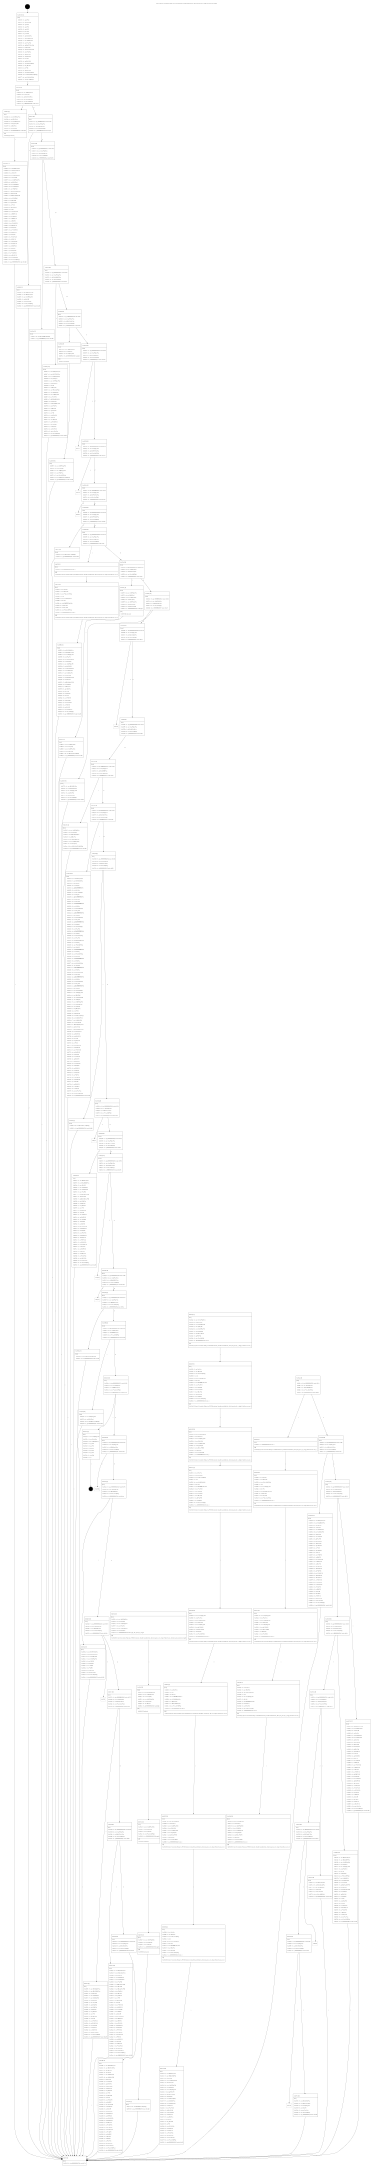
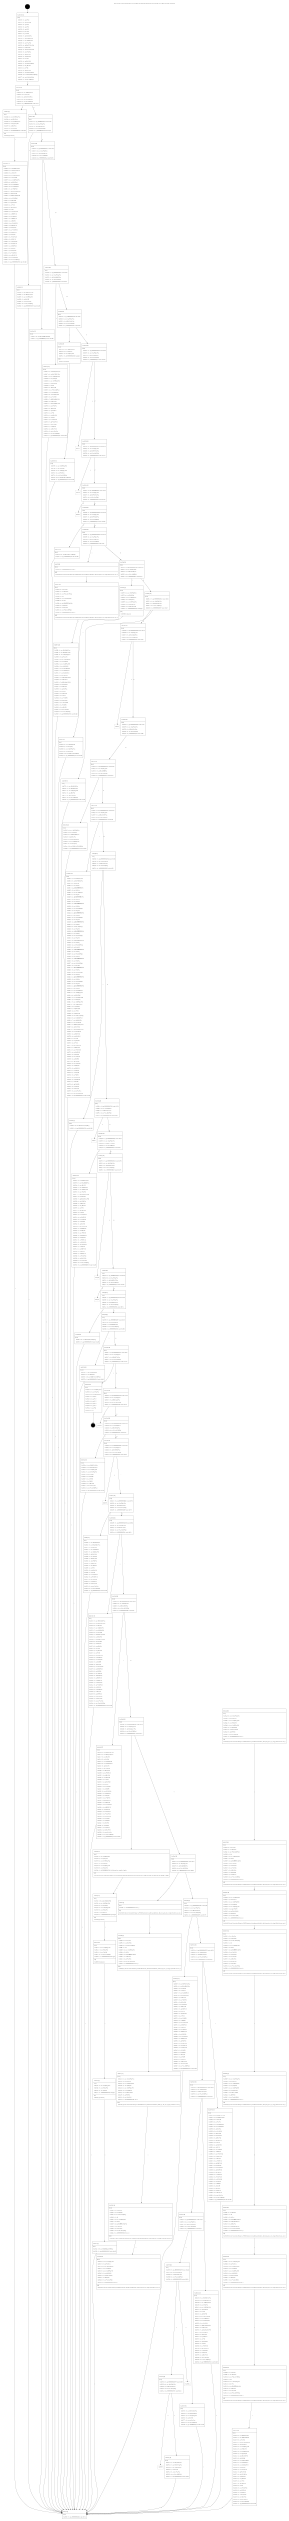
node "0x4024d0 [28]": added
